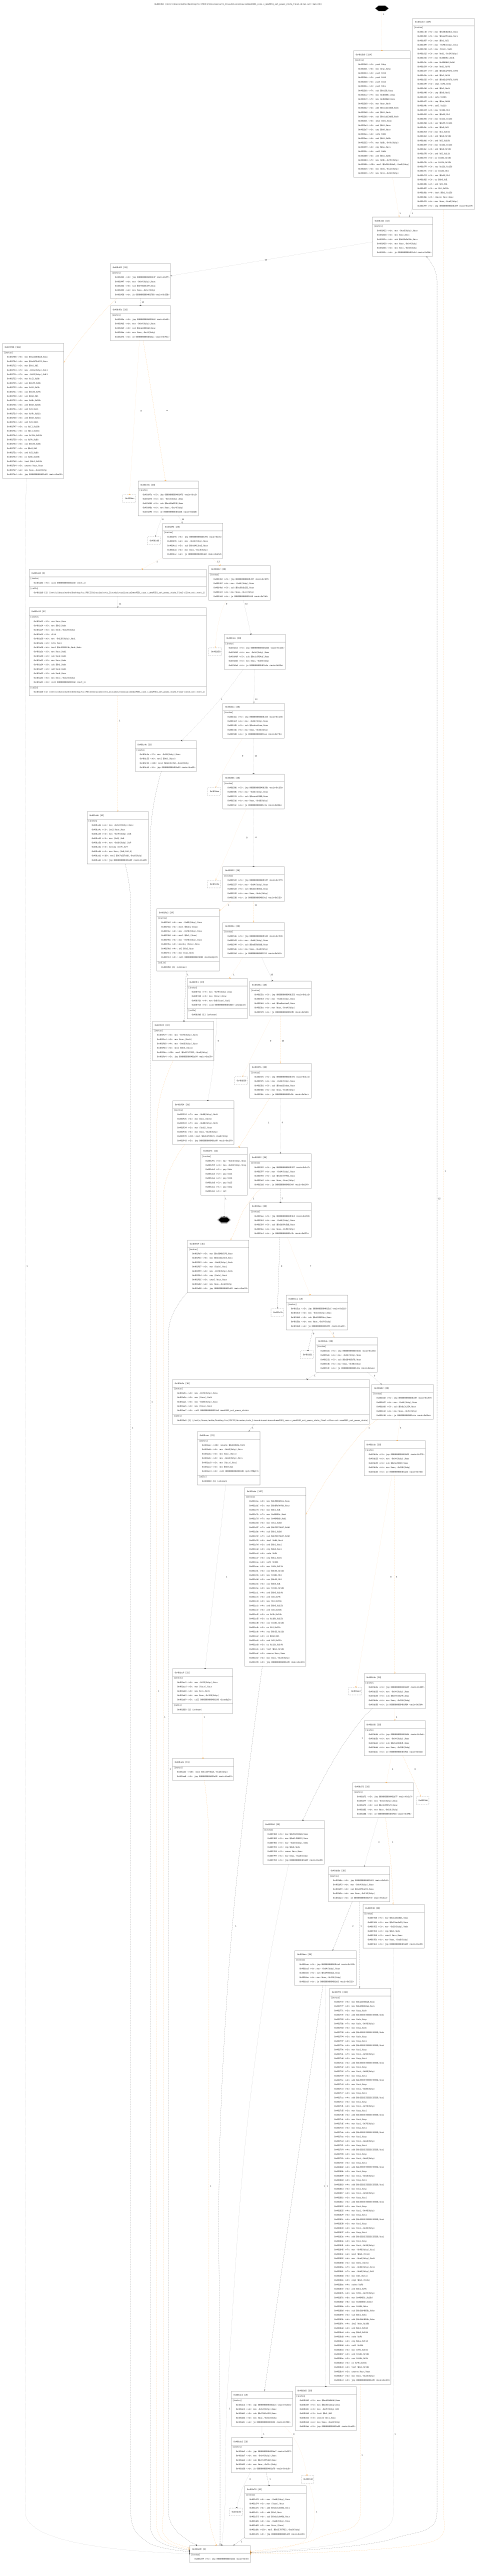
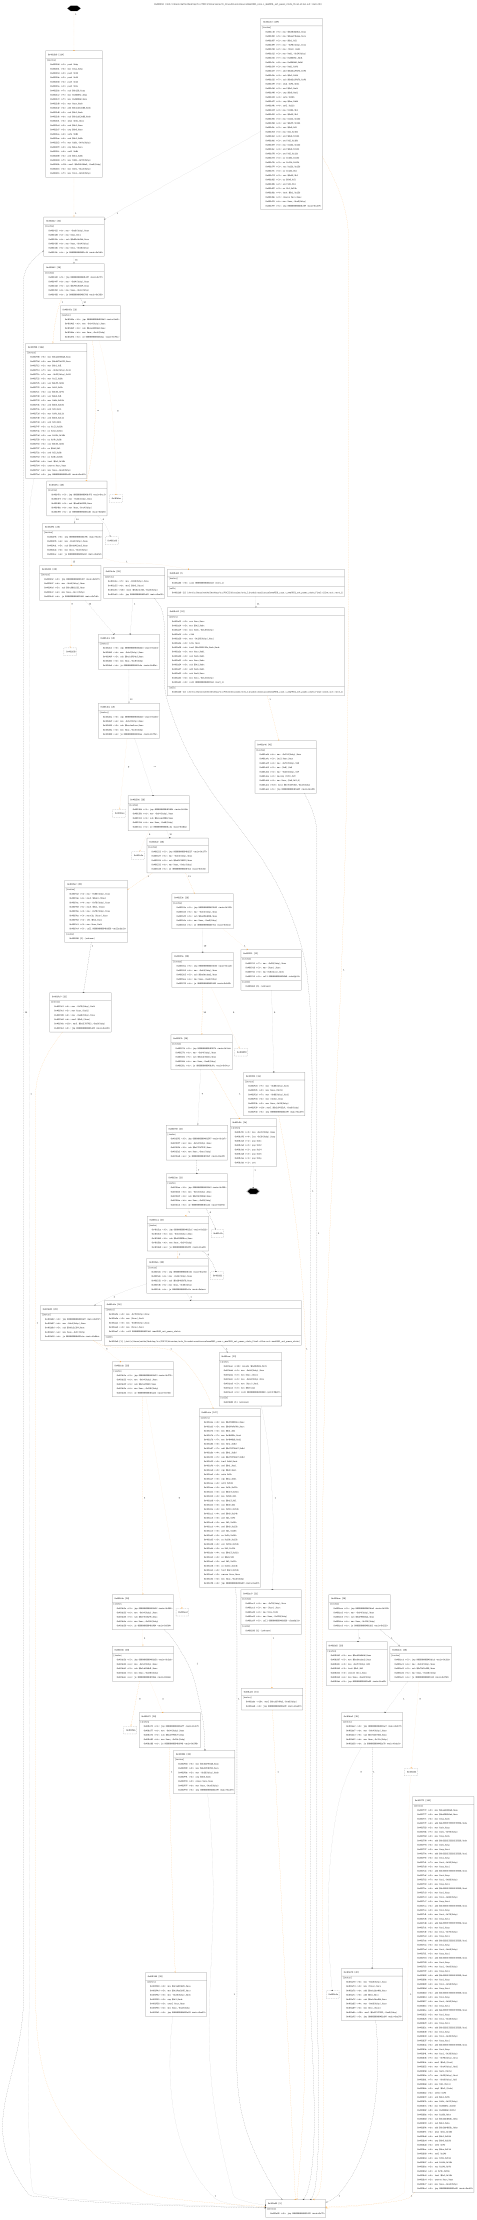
edge "0x4014ce [28]" -> "0x401c4e [28]": reversed
node "0x4019e9 [36]": removed
node "0x40168e [28]": removed
